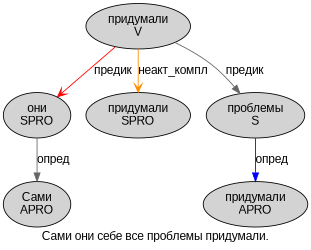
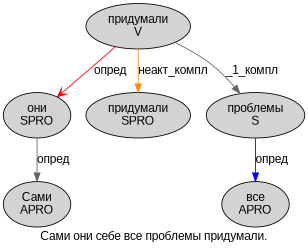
edge "придумали V" -> "придумали SPRO": arrowhead vee -> normal
edge "придумали V" -> "они SPRO": label "предик" -> "опред"
edge "придумали V" -> "проблемы S": label "предик" -> "_1_компл"
node "придумали APRO": label "придумали APRO" -> "все APRO"
